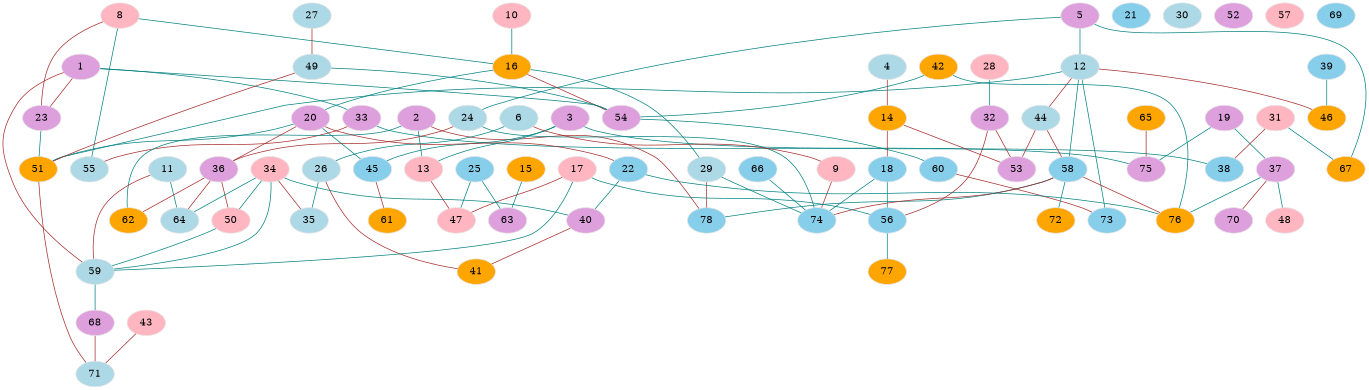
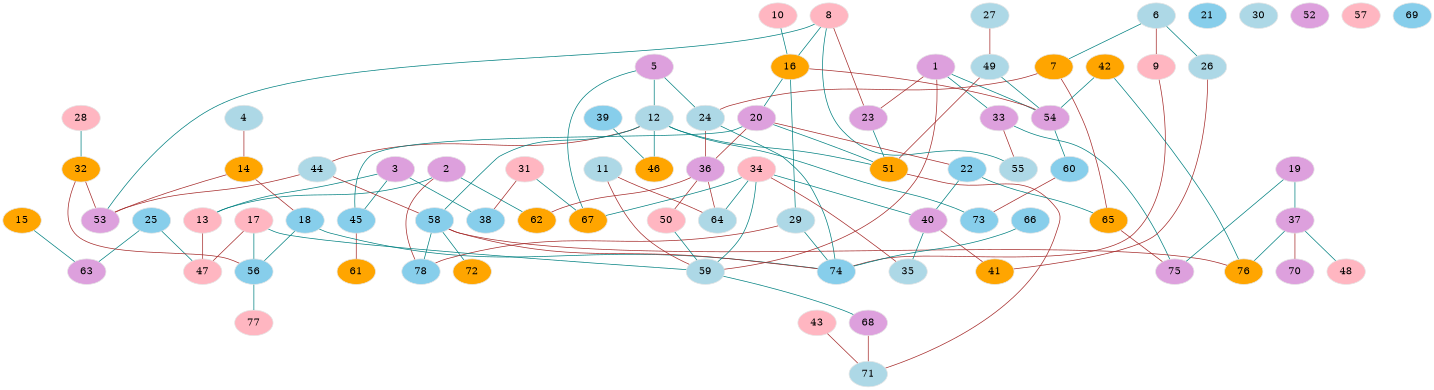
edge "8" -- "53": added
node "7": added
edge "12" -- "46": color brown -> teal
node "32": fillcolor plum -> orange
edge "11" -- "64": color teal -> brown
edge "22" -- "76": now "22" -- "65"
edge "34" -- "50": now "34" -- "67"
edge "26" -- "35": now "40" -- "35"
node "77": fillcolor orange -> lightpink
